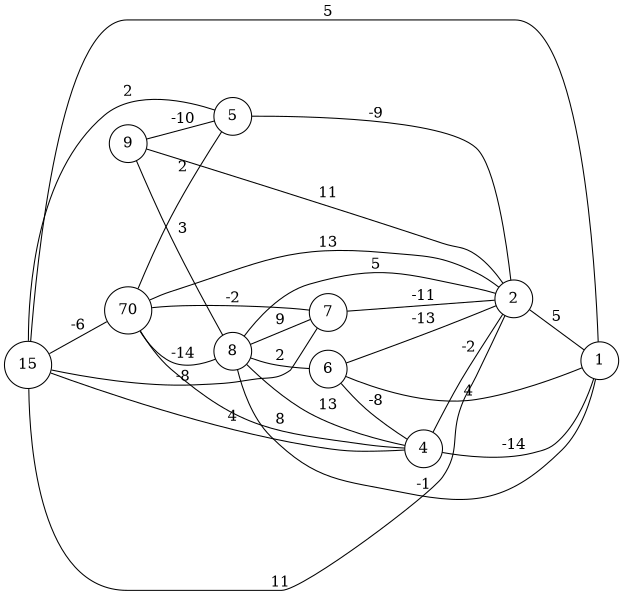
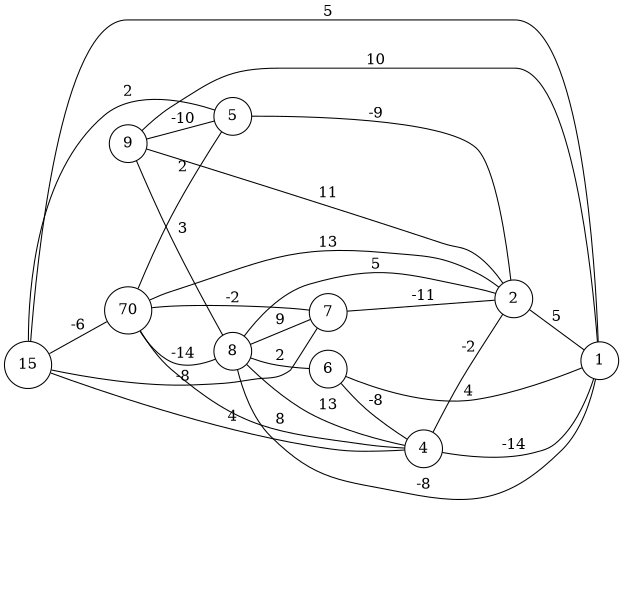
edge "9" -- "1": added, label "10"
edge "2" -- "6": removed, label "-13"
edge "8" -- "1": label "-1" -> "-8"
edge "2" -- "15": removed, label "11"
